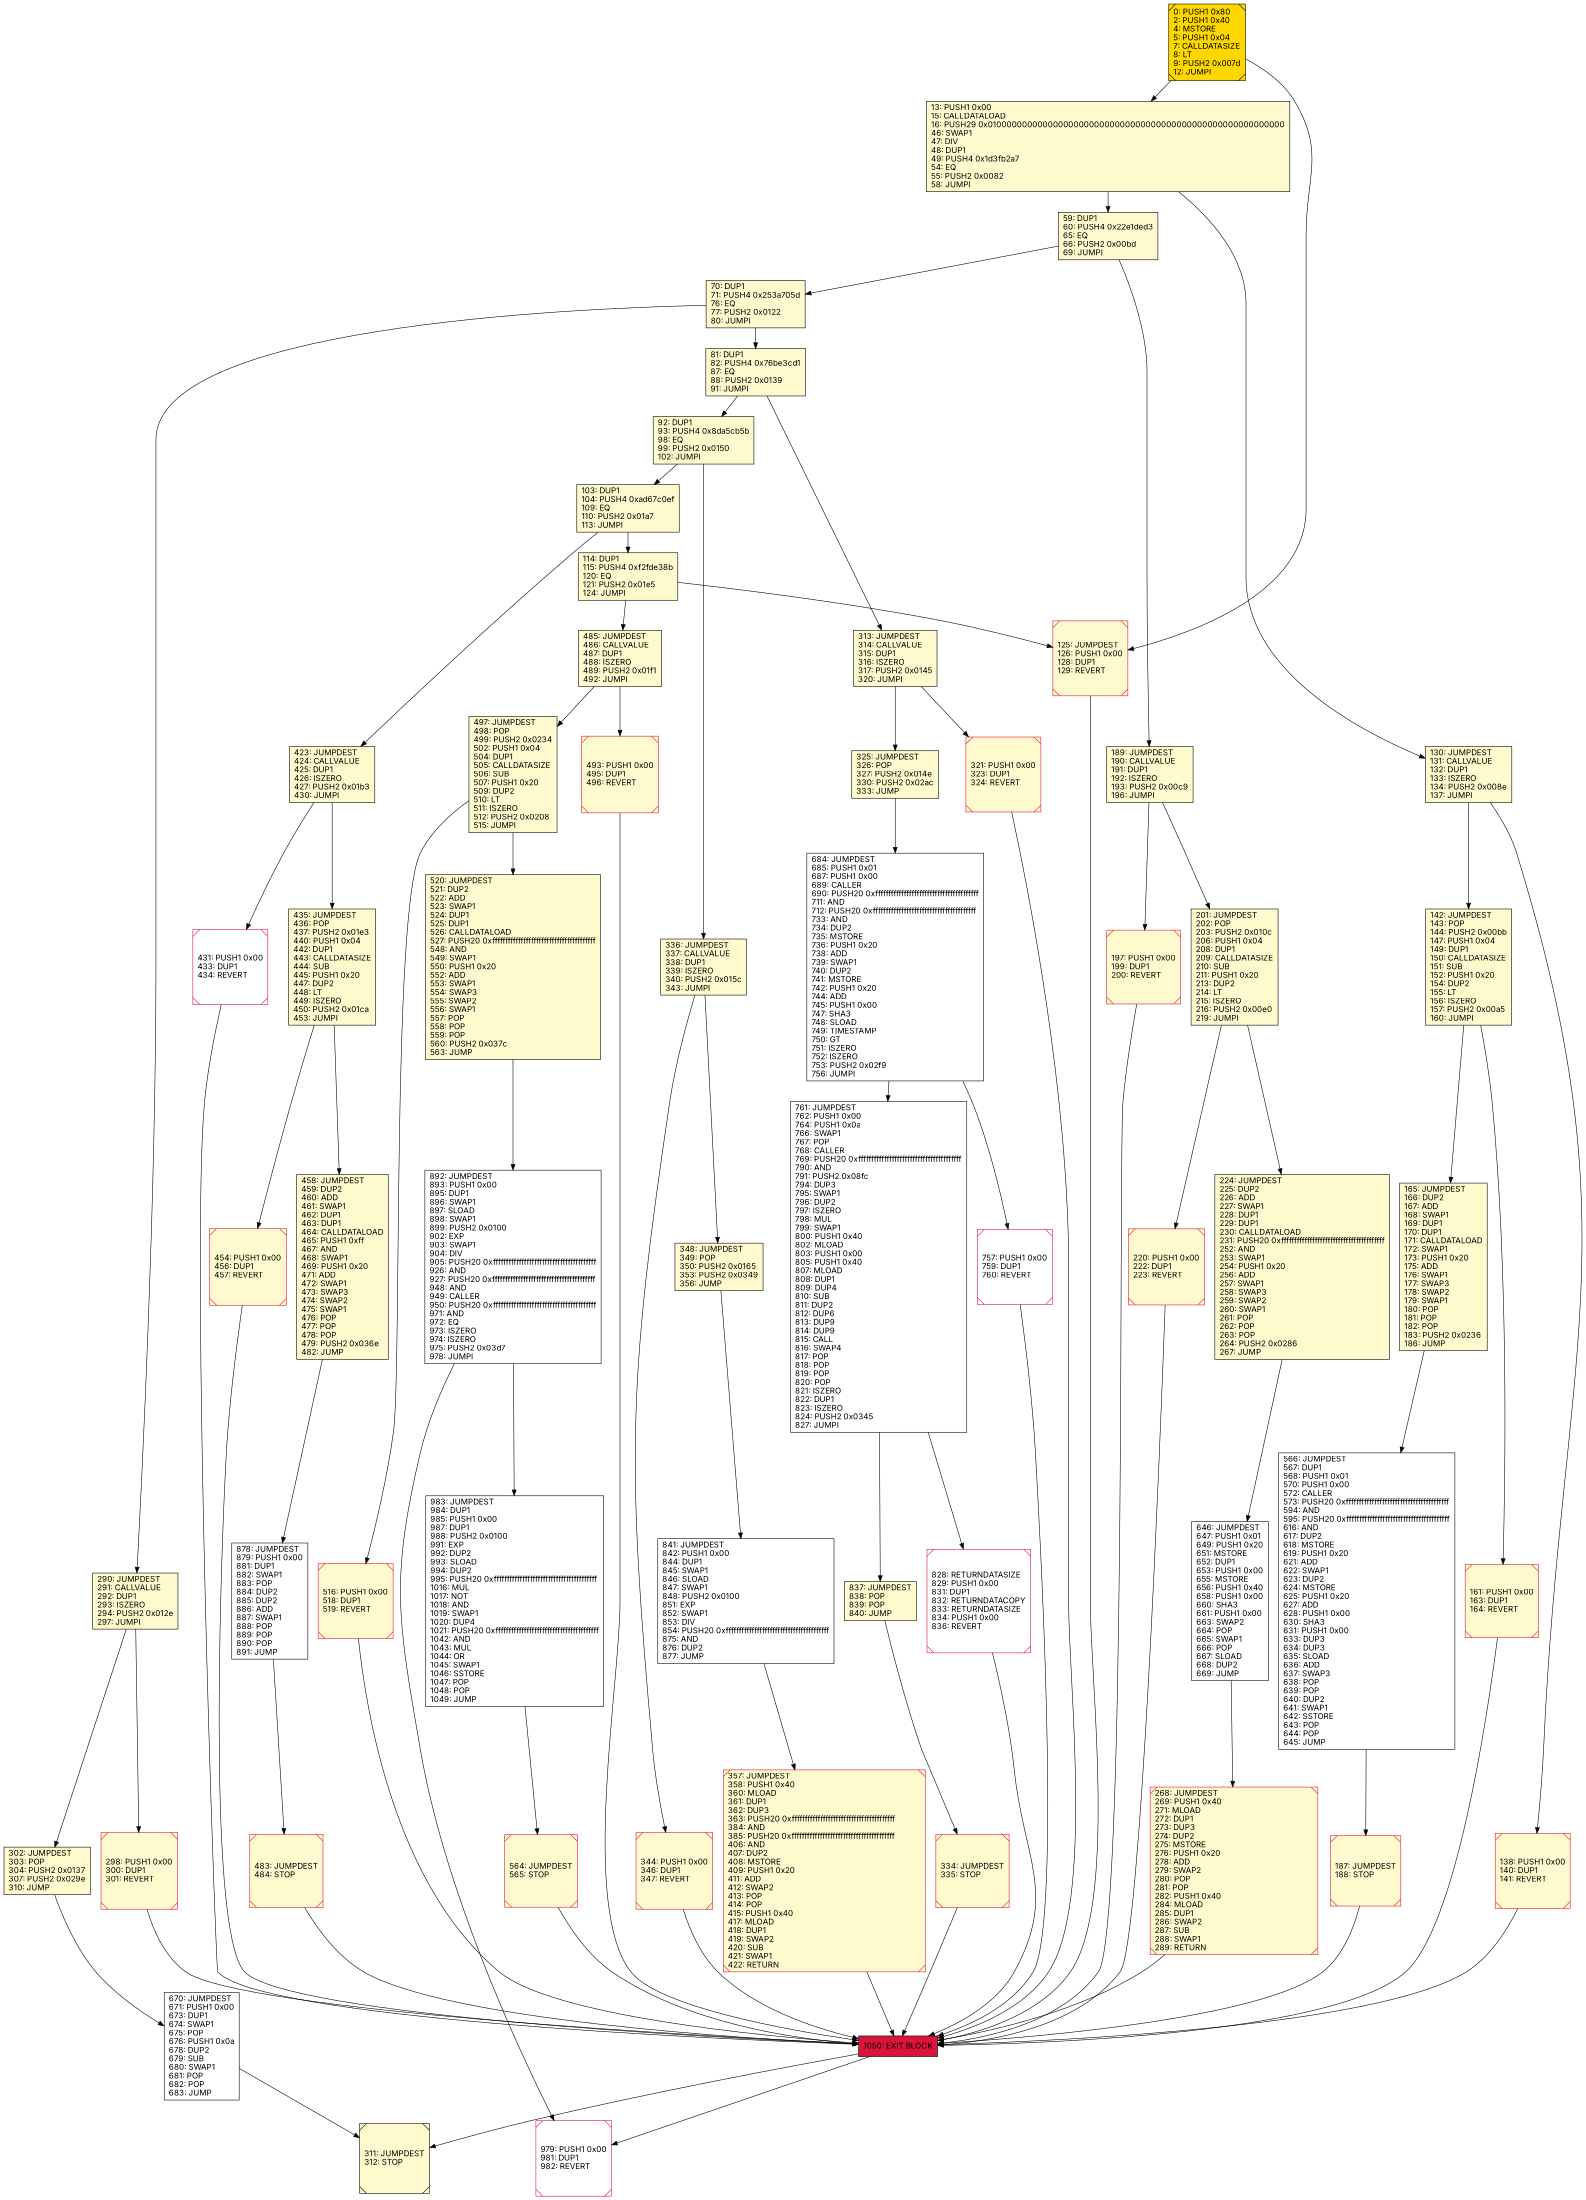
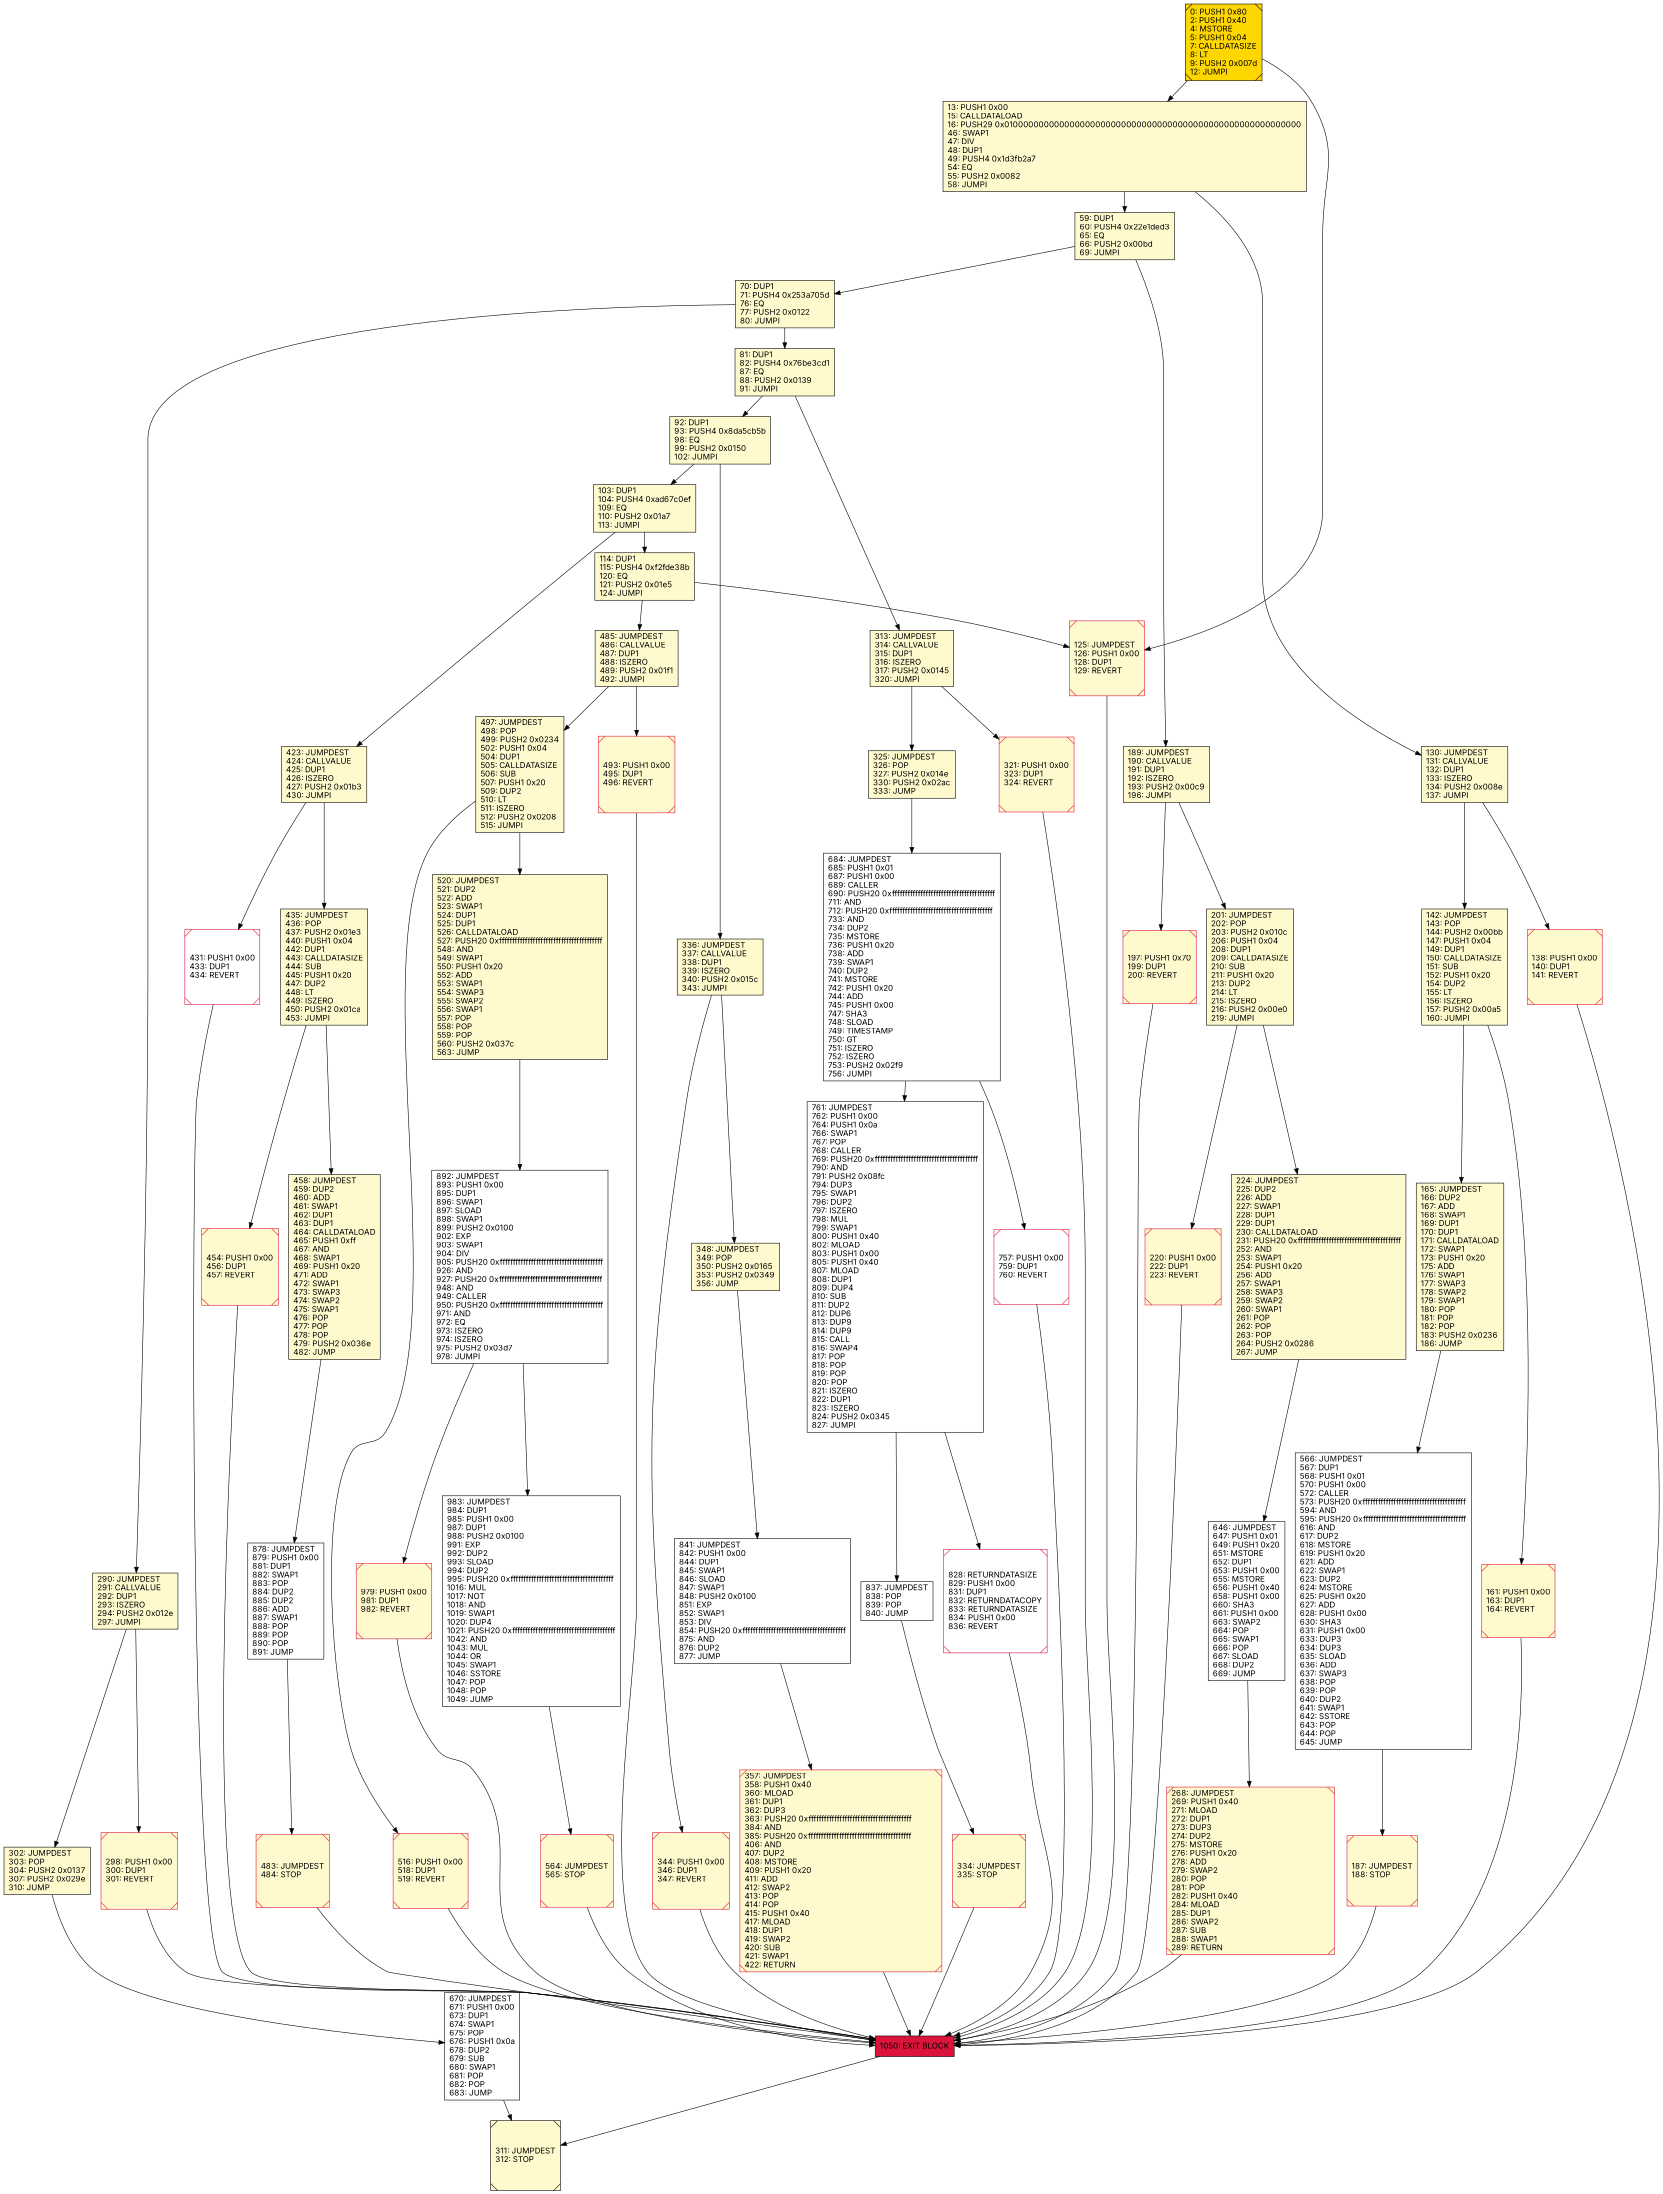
node "197: PUSH1 0x00 199: DUP1 200: REVERT": label "197: PUSH1 0x00 199: DUP1 200: REVERT" -> "197: PUSH1 0x70 199: DUP1 200: REVERT"
node "837: JUMPDEST 838: POP 839: POP 840: JUMP": fillcolor lemonchiffon -> white
edge "1050: EXIT BLOCK" -> "979: PUSH1 0x00 981: DUP1 982: REVERT": reversed
node "979: PUSH1 0x00 981: DUP1 982: REVERT": fillcolor white -> lemonchiffon
